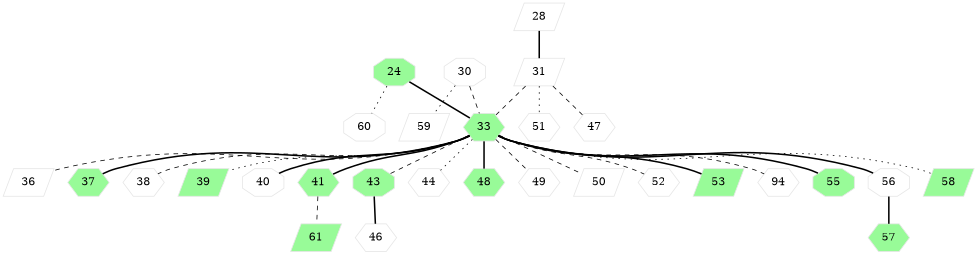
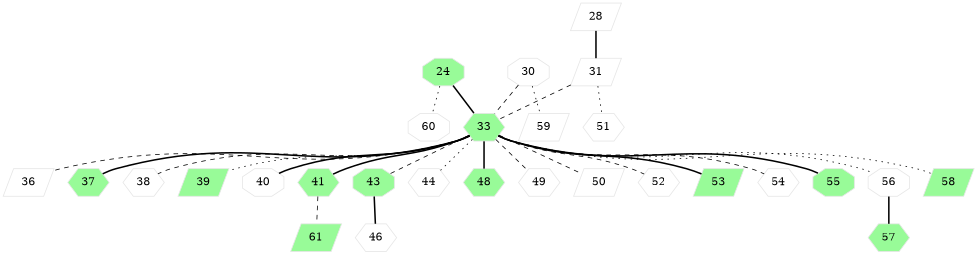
node "47": removed
edge "33" -- "56": style bold -> dotted
node "94": label "94" -> "54"
